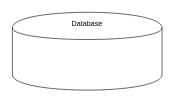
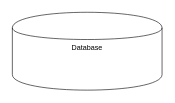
node "Database": moved (87, 24) -> (87, 48)
